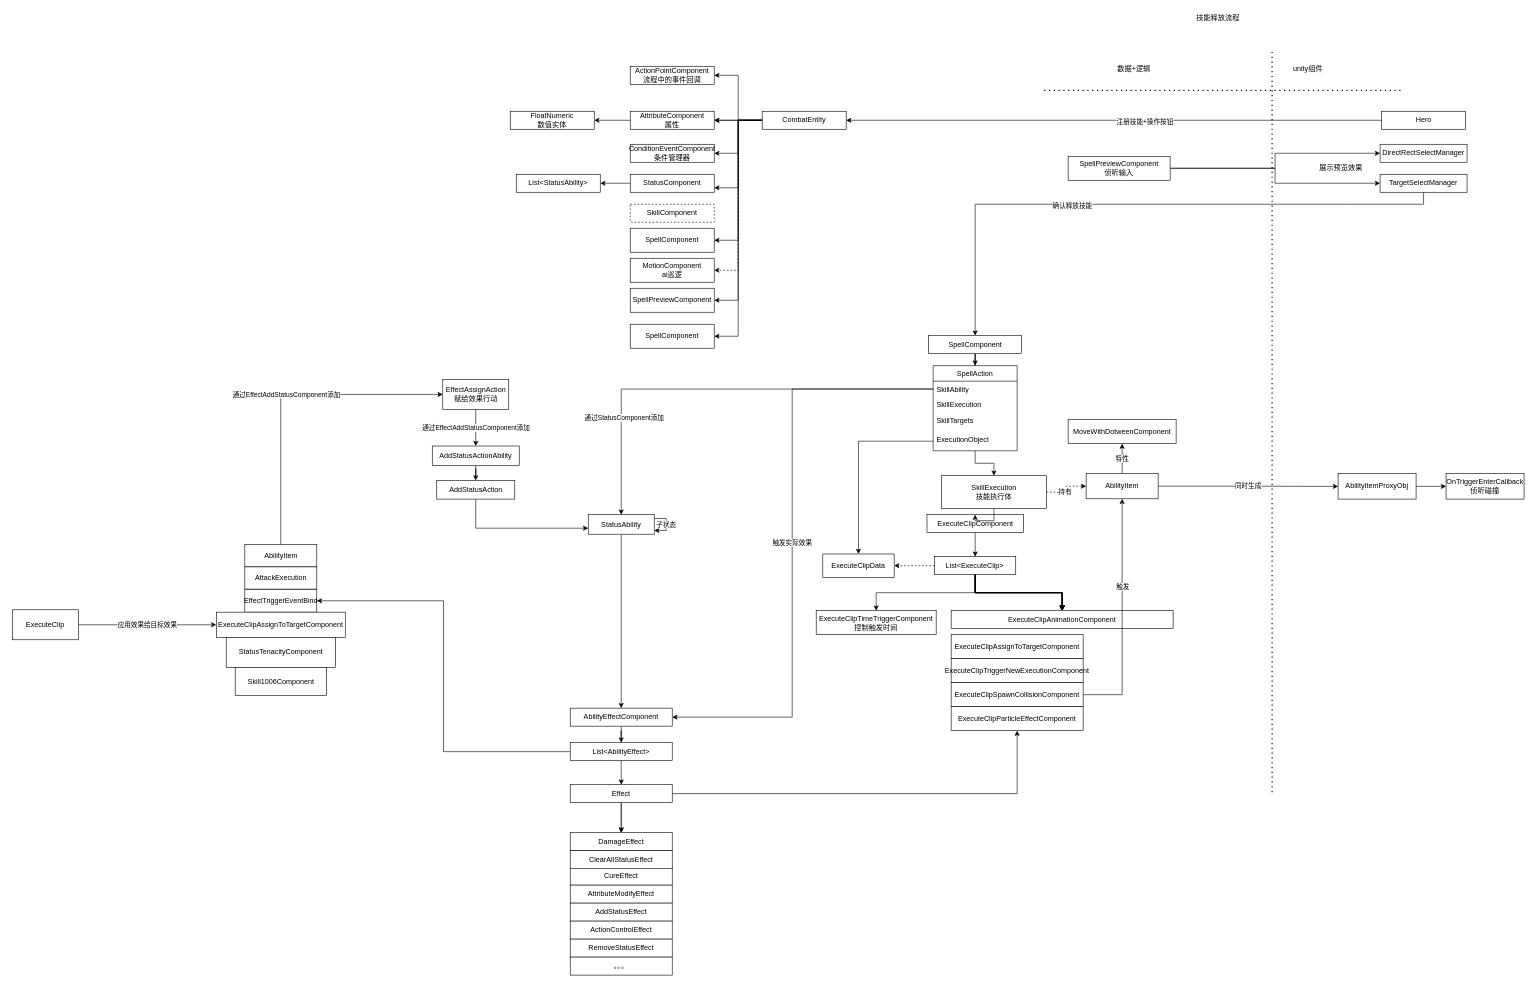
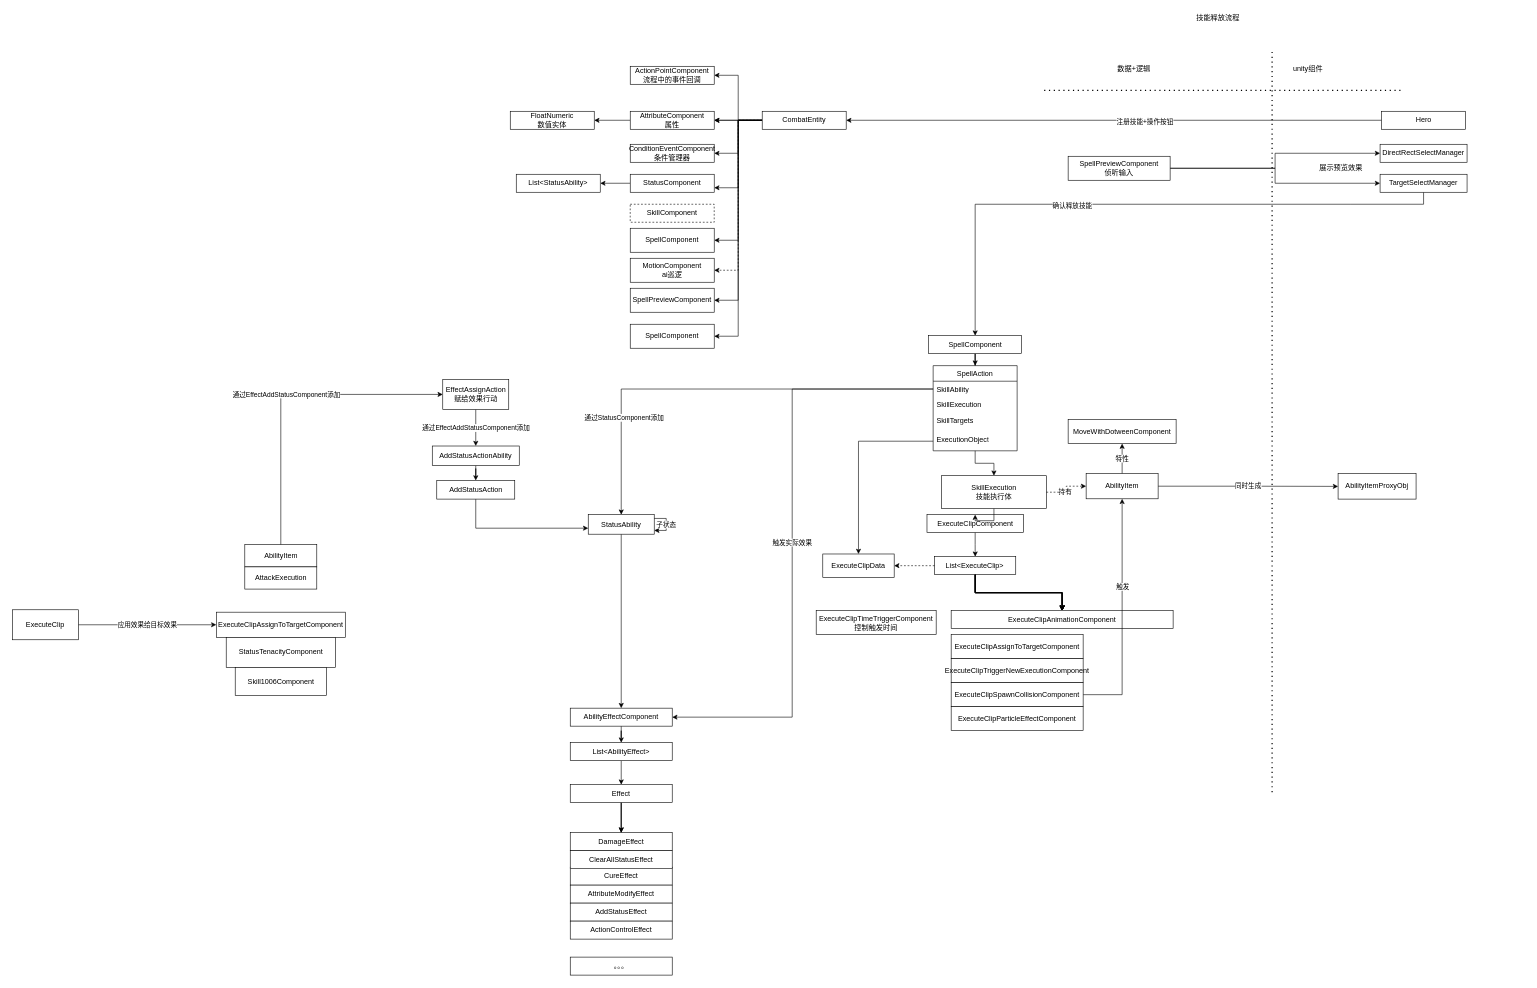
edge "AbilityItemProxyObj" -> "OnTriggerEnterCallback 侦听碰撞": removed
node "OnTriggerEnterCallback 侦听碰撞": removed
node "EffectTriggerEventBind": removed
edge "List<ExecuteClip>" -> "ExecuteClipTimeTriggerComponent 控制触发时间": removed
edge "List<AbilityEffect>" -> "EffectTriggerEventBind": removed
edge "Effect" -> "ExecuteClipParticleEffectComponent": now "Effect" -> "CureEffect"
node "RemoveStatusEffect": removed
